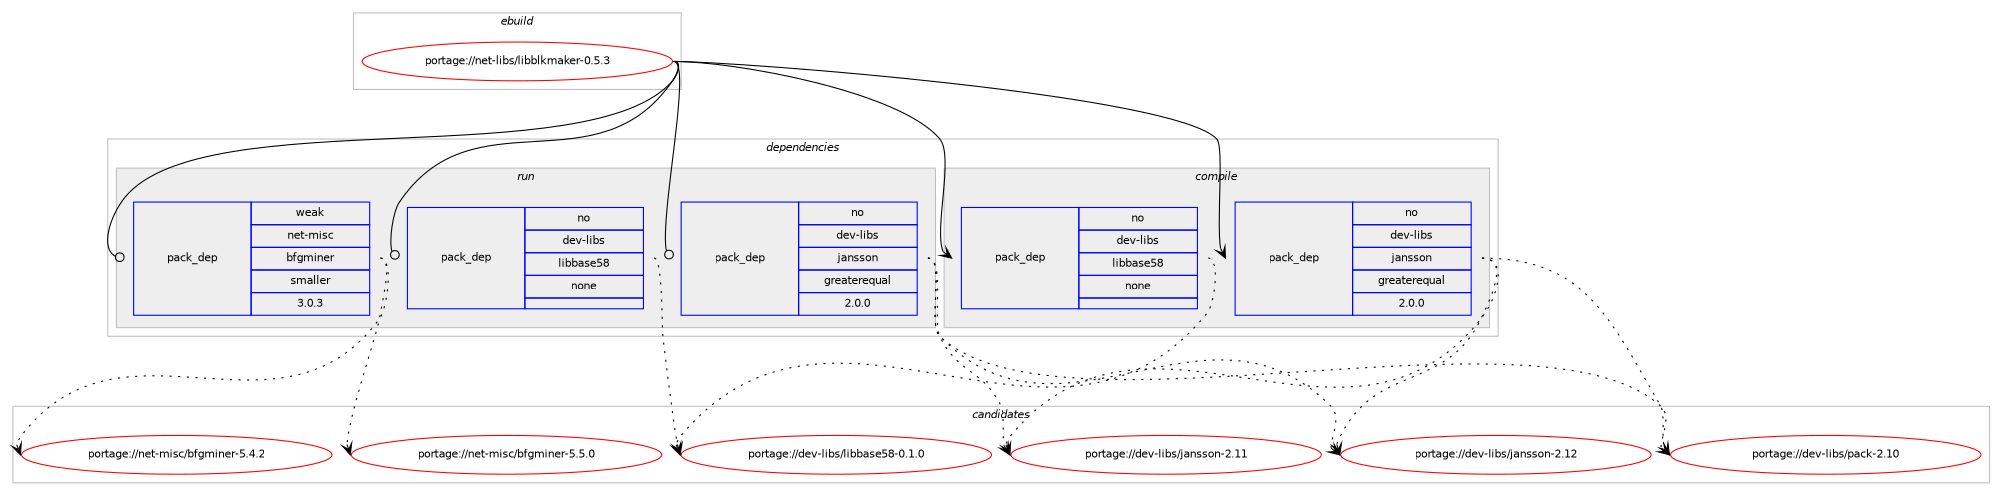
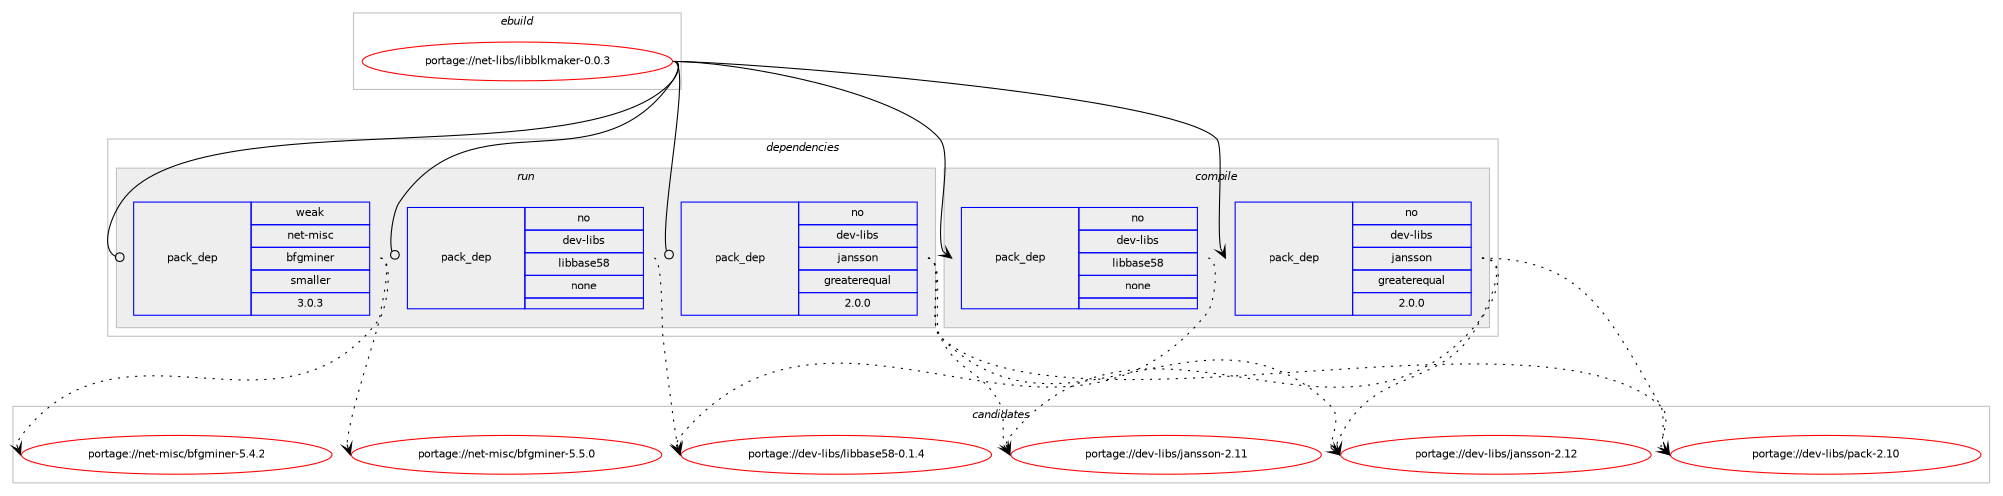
node "portage://net-libs/libblkmaker-0.5.3": label "portage://net-libs/libblkmaker-0.5.3" -> "portage://net-libs/libblkmaker-0.0.3"
node "portage://dev-libs/libbase58-0.1.0": label "portage://dev-libs/libbase58-0.1.0" -> "portage://dev-libs/libbase58-0.1.4"
